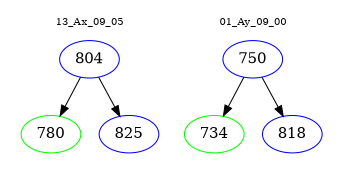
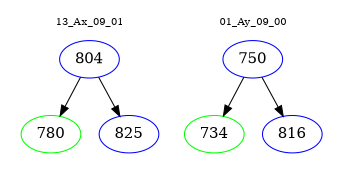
cluster "13_Ax_09_05": label "13_Ax_09_05" -> "13_Ax_09_01"
node "818": label "818" -> "816"
